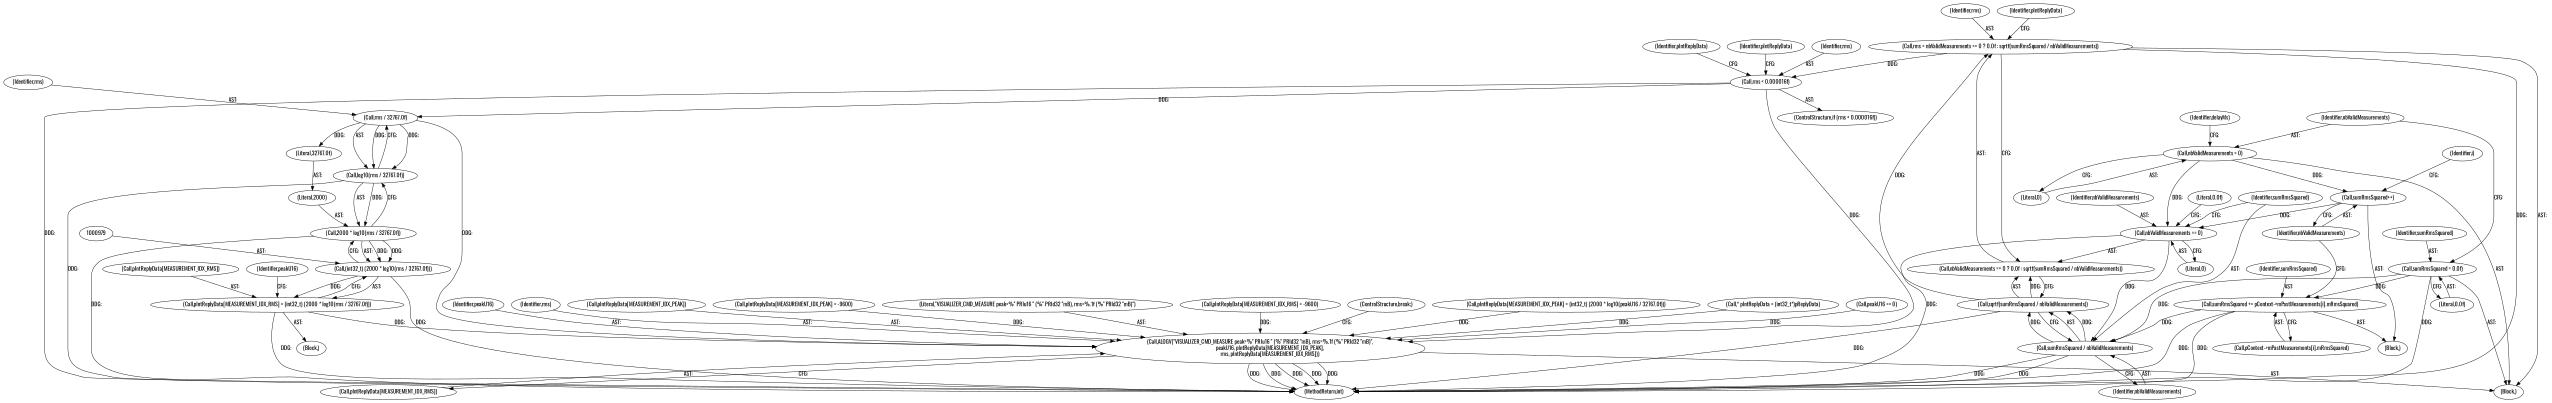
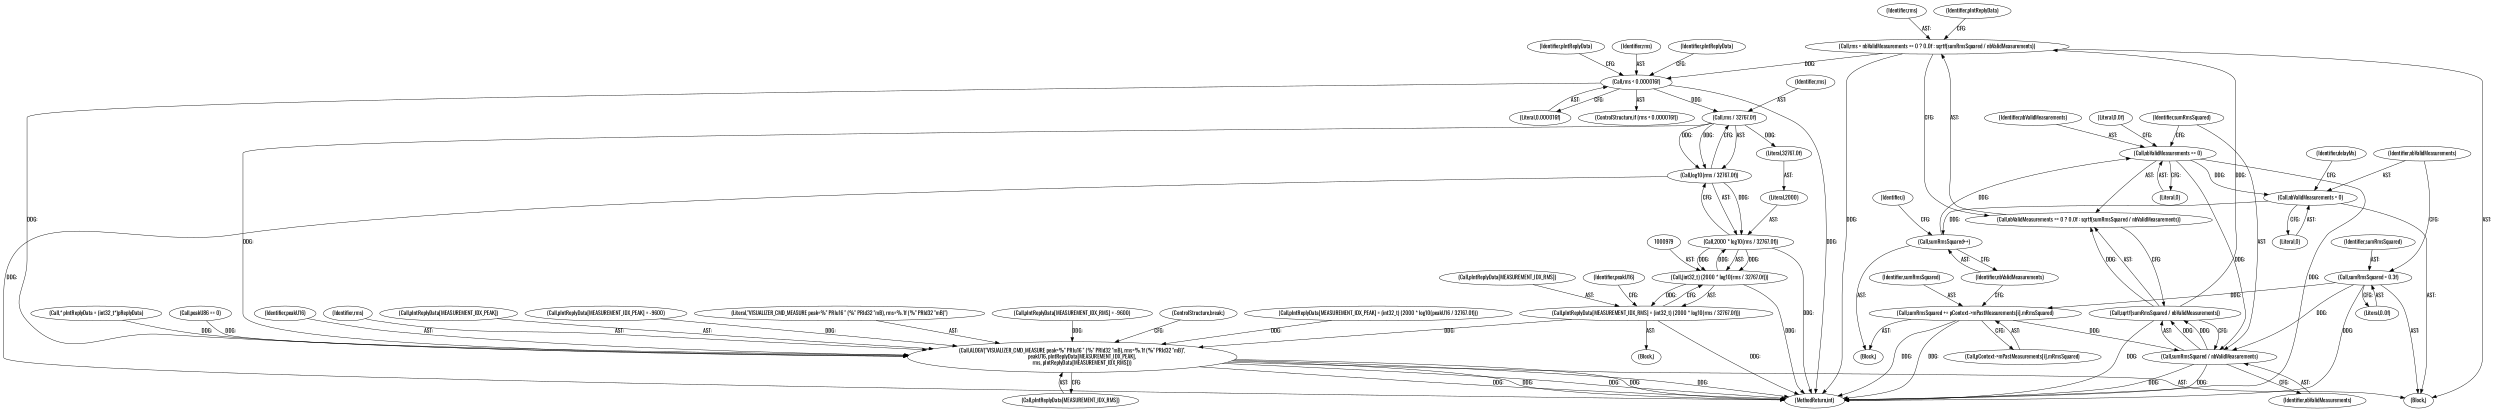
node "(Literal,0.000016f)": added
edge "(Call,nbValidMeasurements = 0)" -> "(Call,nbValidMeasurements == 0)": reversed
edge "(Call,(int32_t) (2000 * log10(rms / 32767.0f)))" -> "(Call,2000 * log10(rms / 32767.0f))": label "CFG: " -> "DDG: "
node "(Call,sumRmsSquared = 0.0f)": label "(Call,sumRmsSquared = 0.0f)" -> "(Call,sumRmsSquared = 0.3f)"
node "(Call,peakU16 == 0)": label "(Call,peakU16 == 0)" -> "(Call,peakU86 == 0)"
